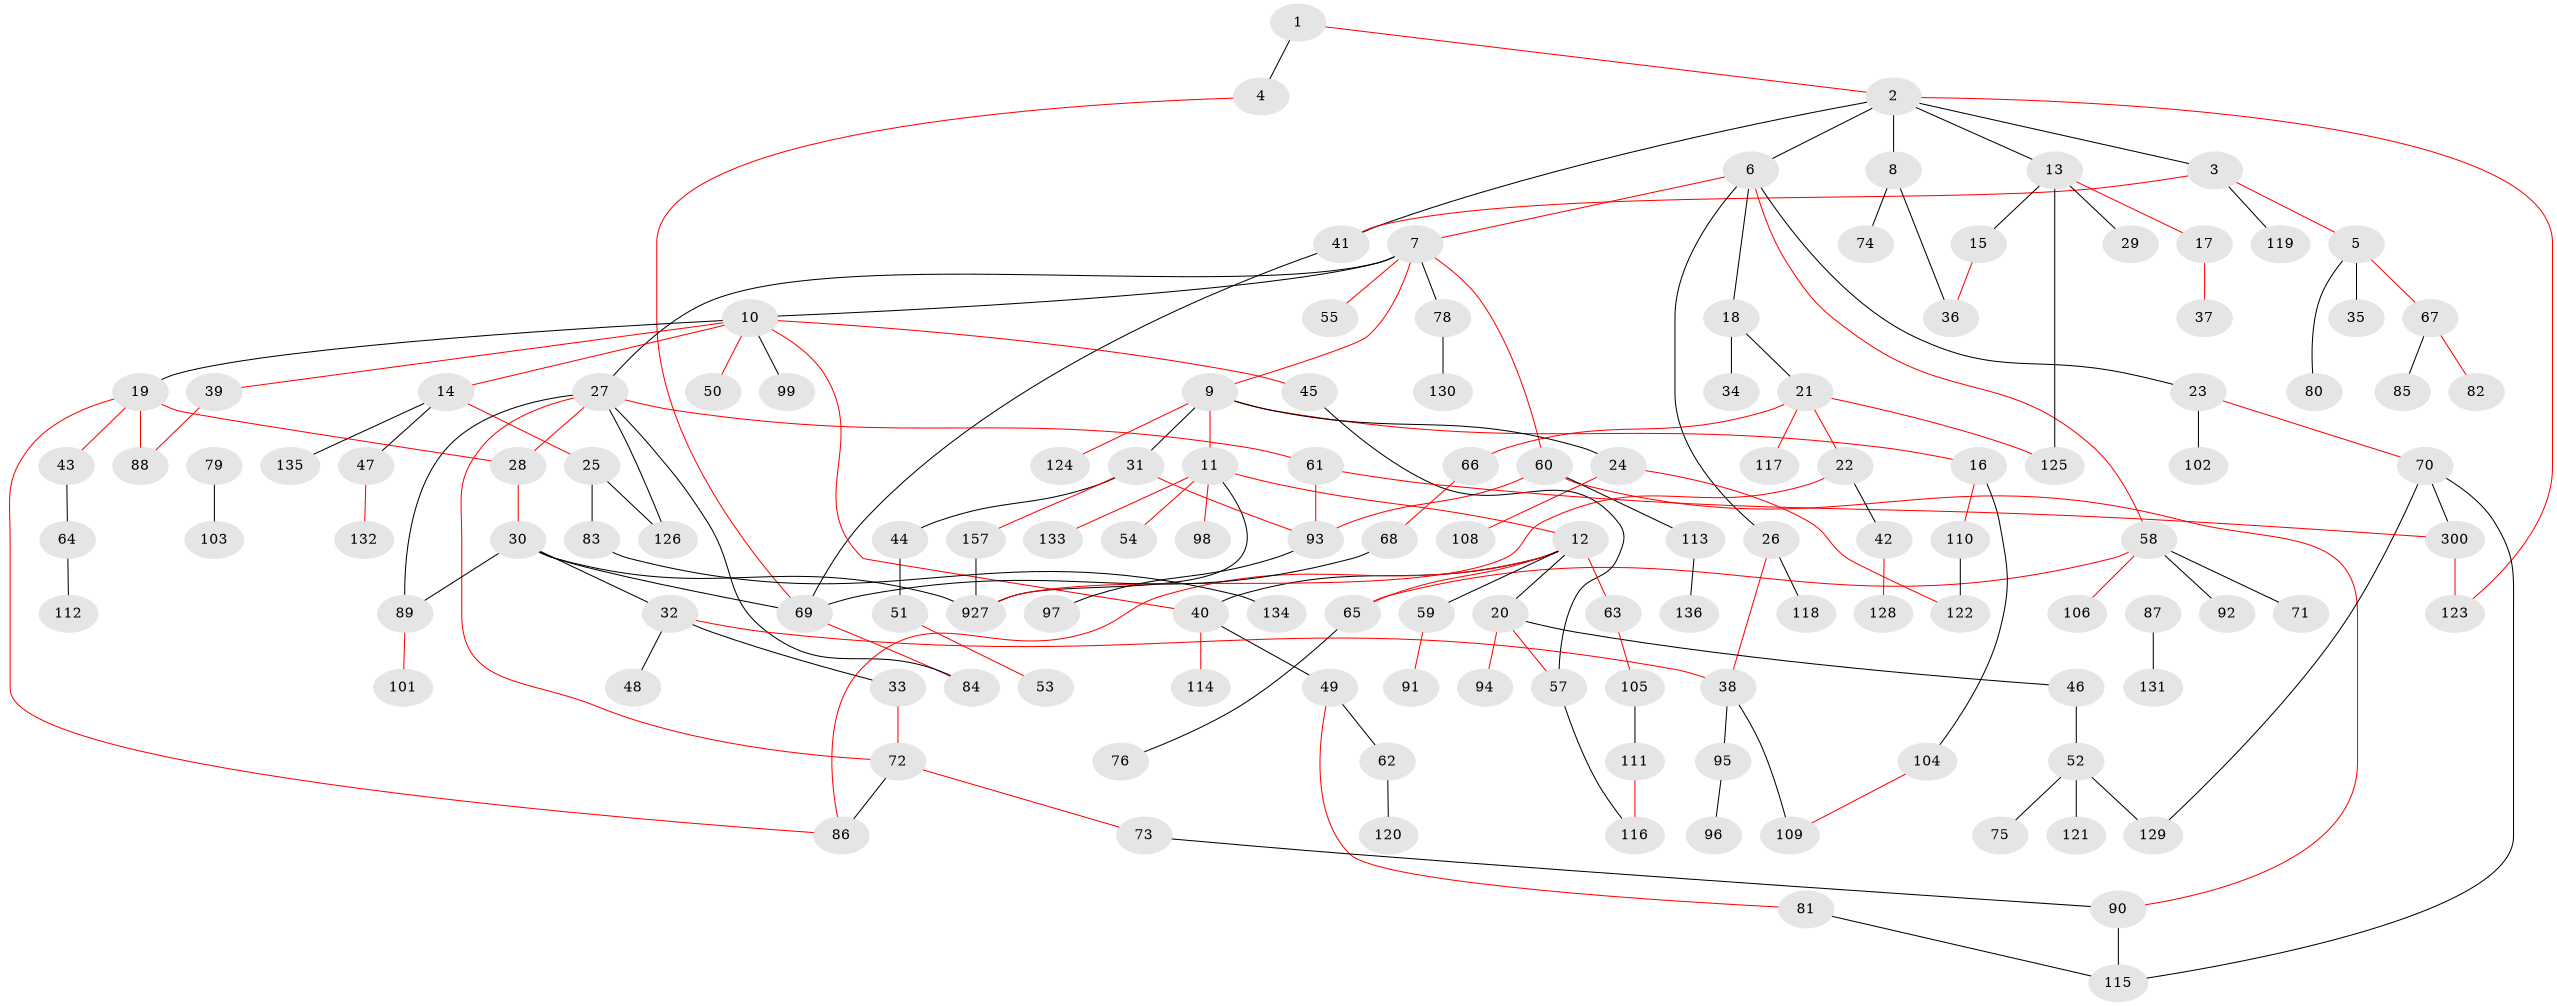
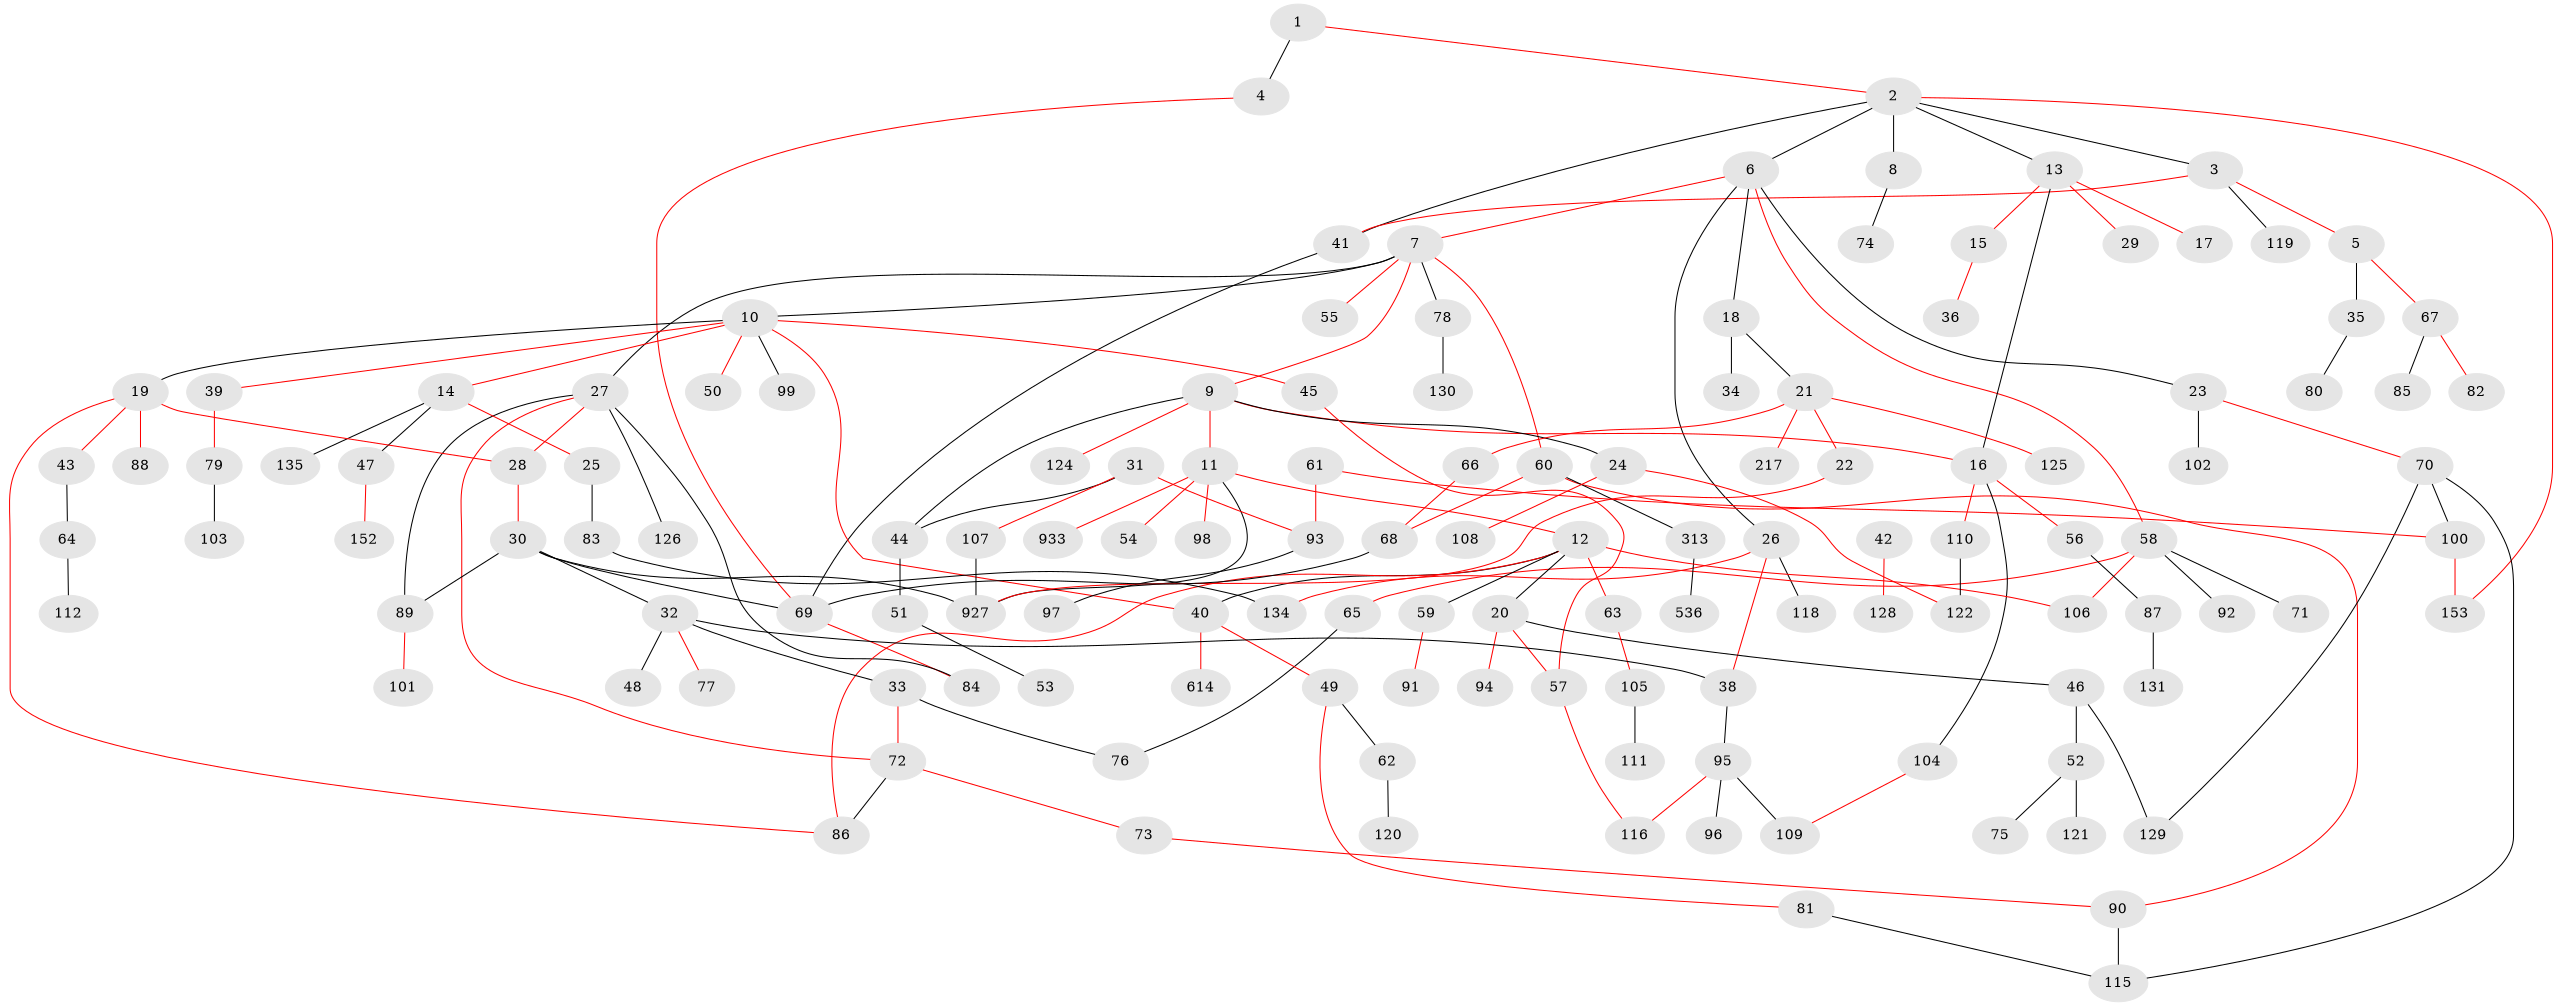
edge "13" -- "15": color black -> red
edge "13" -- "29": color black -> red
edge "8" -- "36": removed
edge "5" -- "80": now "35" -- "80"
edge "13" -- "125": now "13" -- "16"
node "37": removed
edge "27" -- "61": removed
edge "39" -- "88": now "39" -- "79"
edge "9" -- "31": now "9" -- "44"
node "117": label "117" -> "217"
edge "22" -- "42": removed
edge "60" -- "93": now "60" -- "68"
edge "25" -- "126": removed
edge "45" -- "57": color black -> red
node "132": label "132" -> "152"
node "157": label "157" -> "107"
node "133": label "133" -> "933"
node "113": label "113" -> "313"
node "56": added
node "300": label "300" -> "100"
edge "12" -- "65": now "12" -- "106"
edge "26" -- "134": added
node "136": label "136" -> "536"
node "123": label "123" -> "153"
edge "32" -- "38": color red -> black
edge "40" -- "49": color black -> red
edge "51" -- "53": color red -> black
node "77": added
node "114": label "114" -> "614"
edge "33" -- "76": added
edge "38" -- "109": now "95" -- "109"
edge "57" -- "116": color black -> red
edge "52" -- "129": now "46" -- "129"
edge "111" -- "116": now "95" -- "116"
edge "73" -- "90": color black -> red
